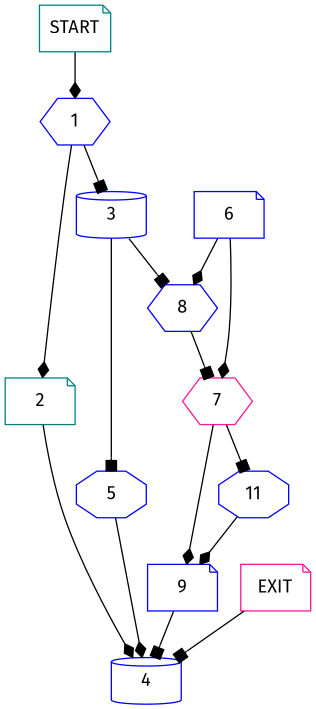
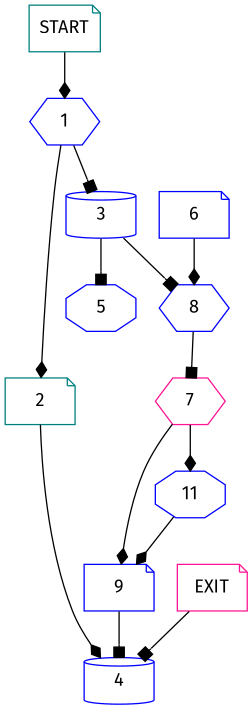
edge "6" -> "7": removed
edge "7" -> "11": arrowhead box -> diamond
edge "5" -> "4": removed
